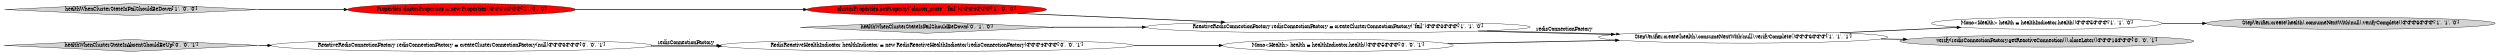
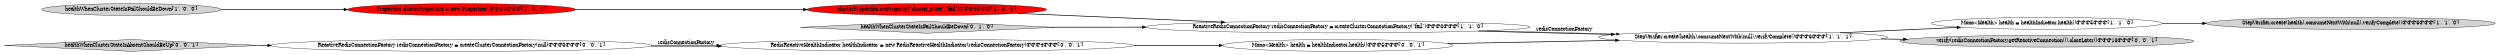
node "healthWhenClusterStateIsFailShouldBeDown['1', '0', '0']": shape diamond -> ellipse
